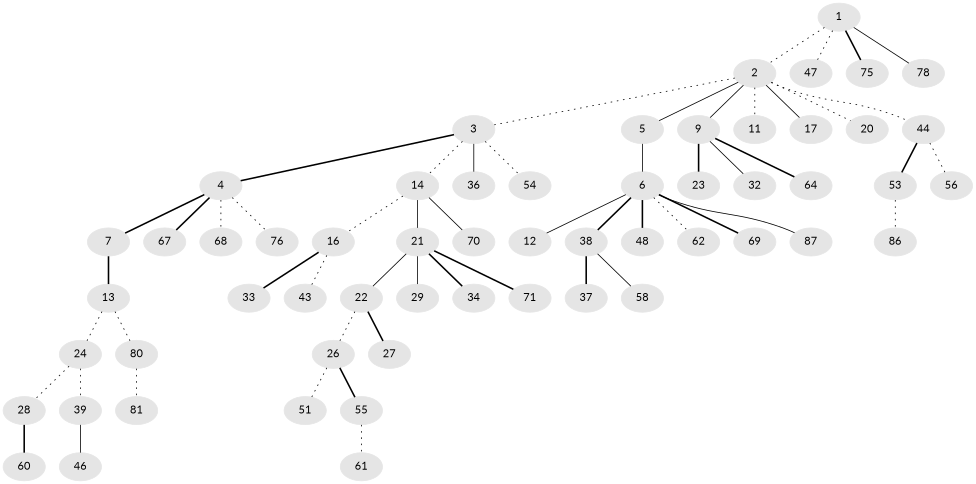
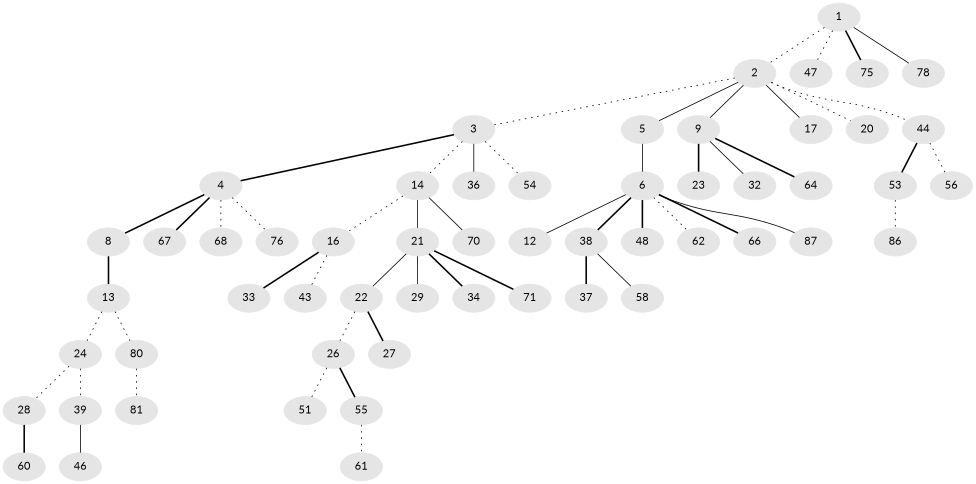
node "11": removed
node "7": label "7" -> "8"
node "69": label "69" -> "66"
